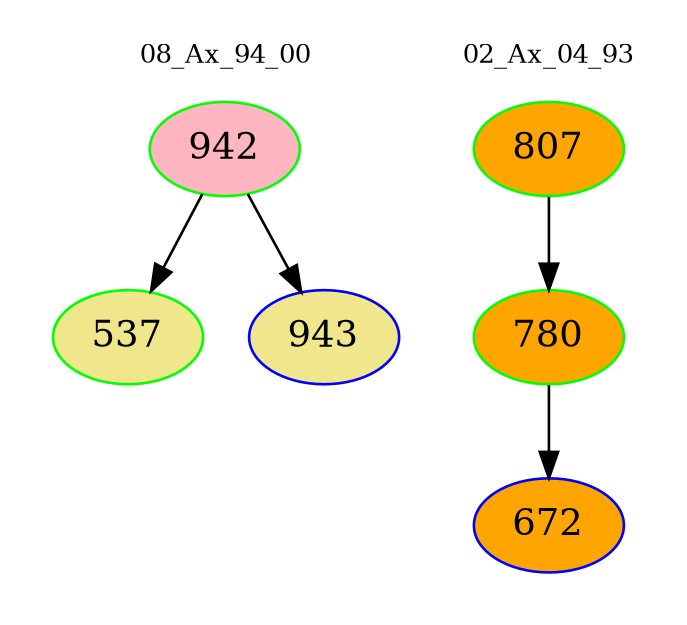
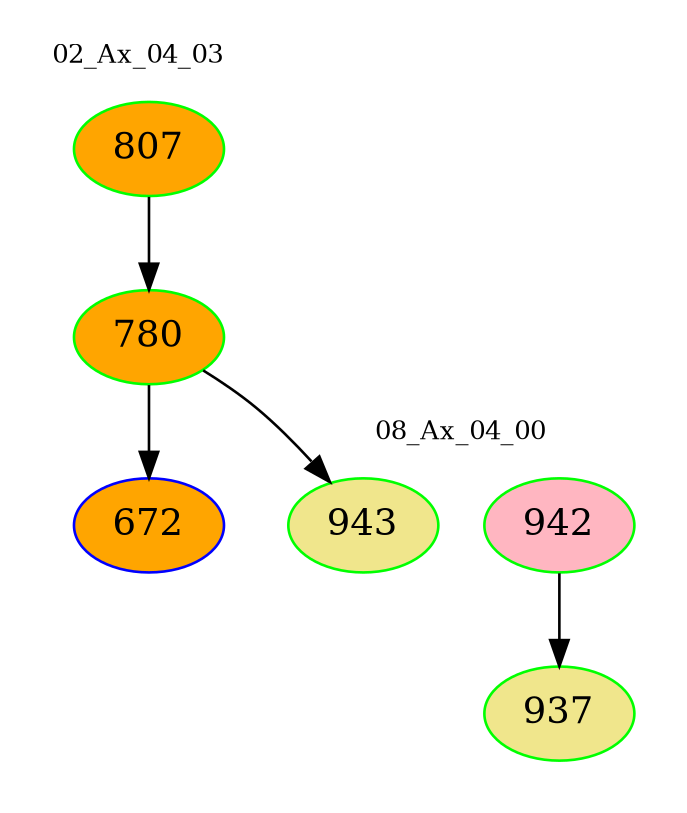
cluster "08_Ax_94_00": label "08_Ax_94_00" -> "08_Ax_04_00"
cluster "02_Ax_04_93": label "02_Ax_04_93" -> "02_Ax_04_03"
edge "942" -> "943": now "780" -> "943"
node "537": label "537" -> "937"
node "943": color blue -> green
